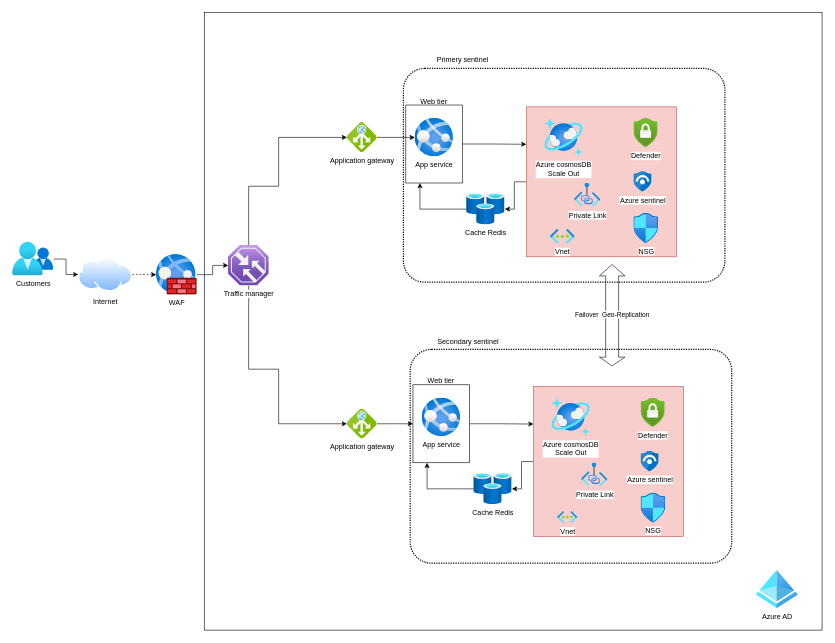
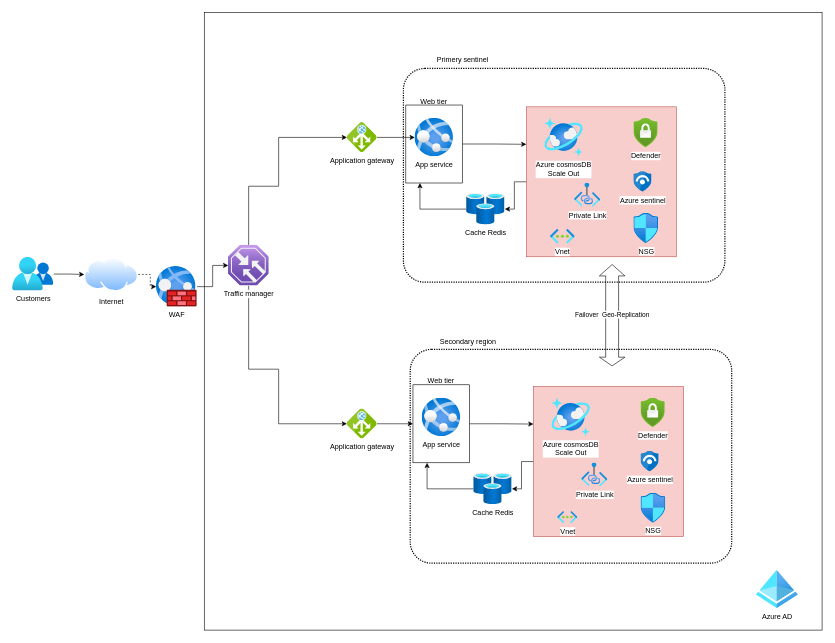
node "Customers": moved (33, 259) -> (33, 274)
node "Internet": moved (105, 275) -> (111, 275)
node "WAF": moved (177, 275) -> (177, 287)
node "Secondary sentinel": label "Secondary sentinel" -> "Secondary region"
